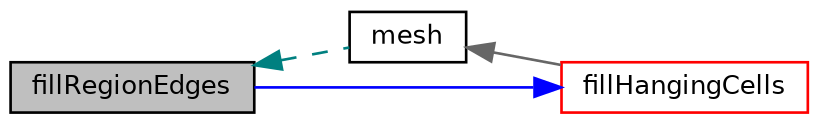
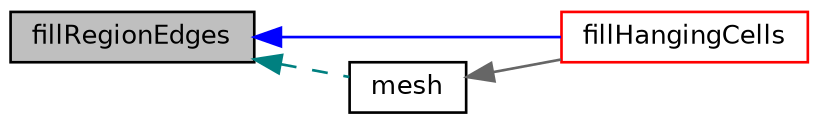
edge "fillRegionEdges" -> "fillHangingCells": reversed
